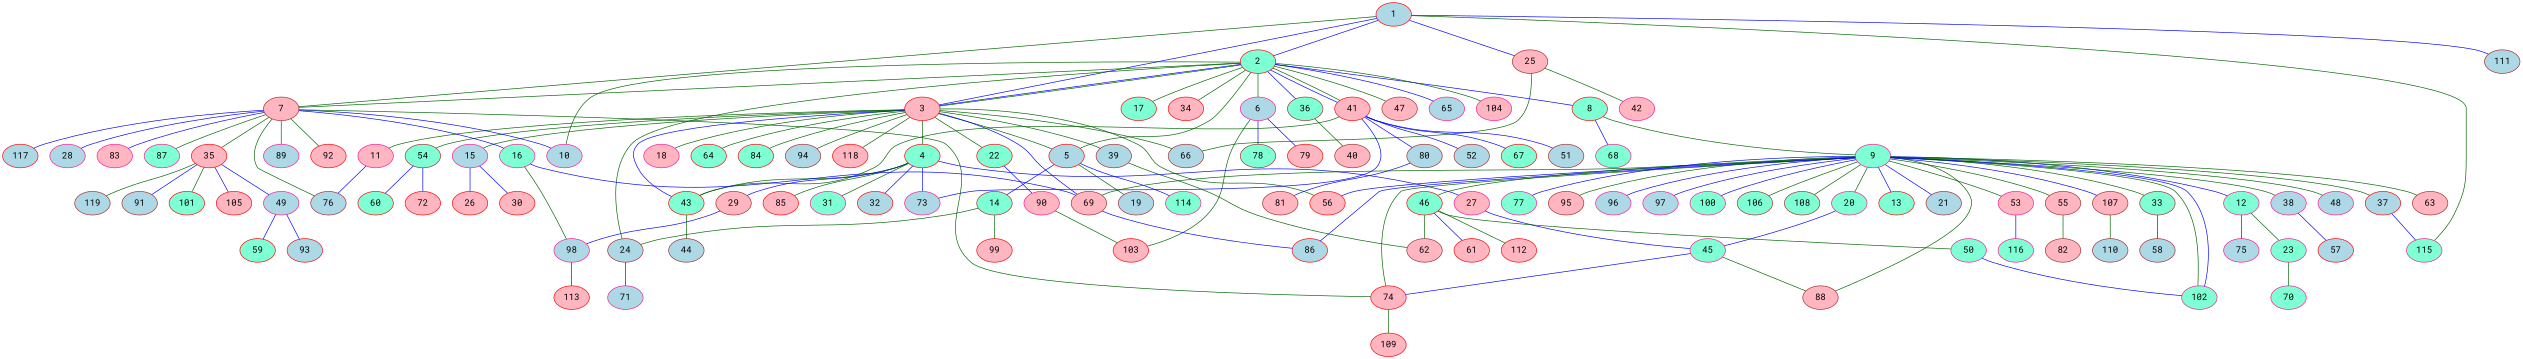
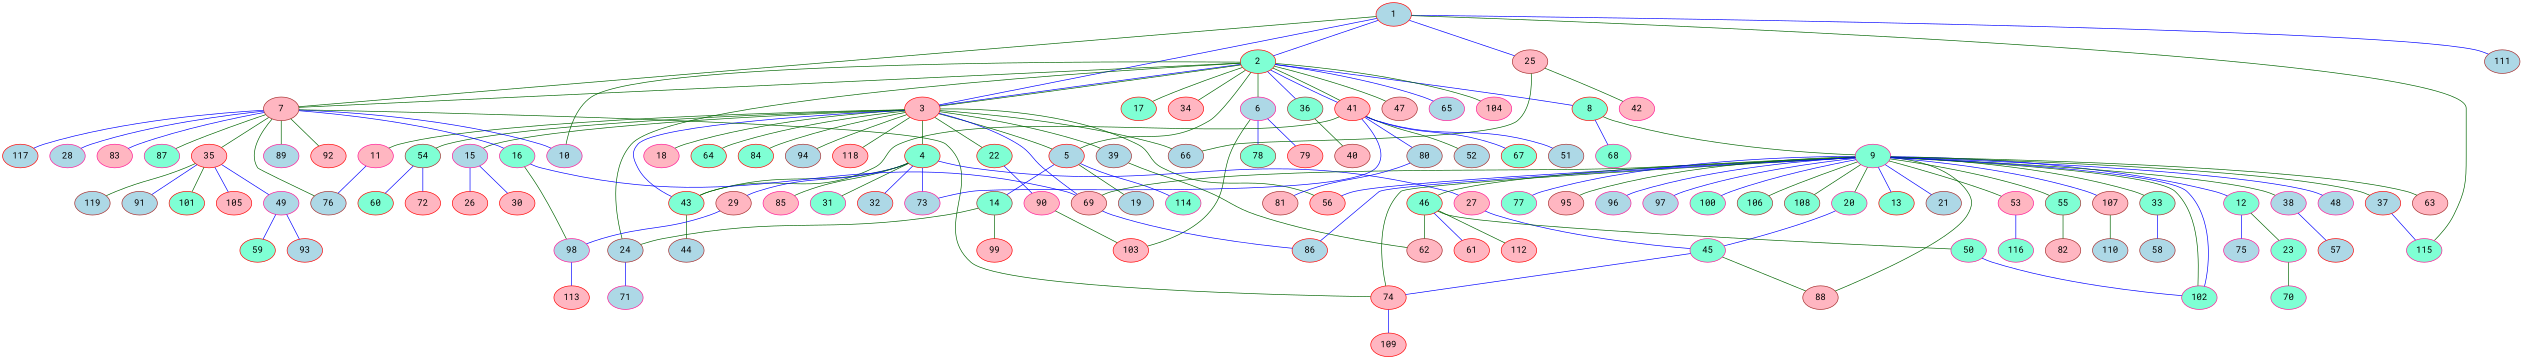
edge "41" -- "52": color blue -> darkgreen
edge "9" -- "48": color darkgreen -> blue
node "85": color red -> deeppink
node "55": fillcolor lightpink -> aquamarine
edge "74" -- "109": color darkgreen -> blue
